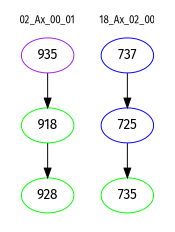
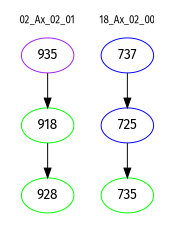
cluster "02_Ax_00_01": label "02_Ax_00_01" -> "02_Ax_02_01"
